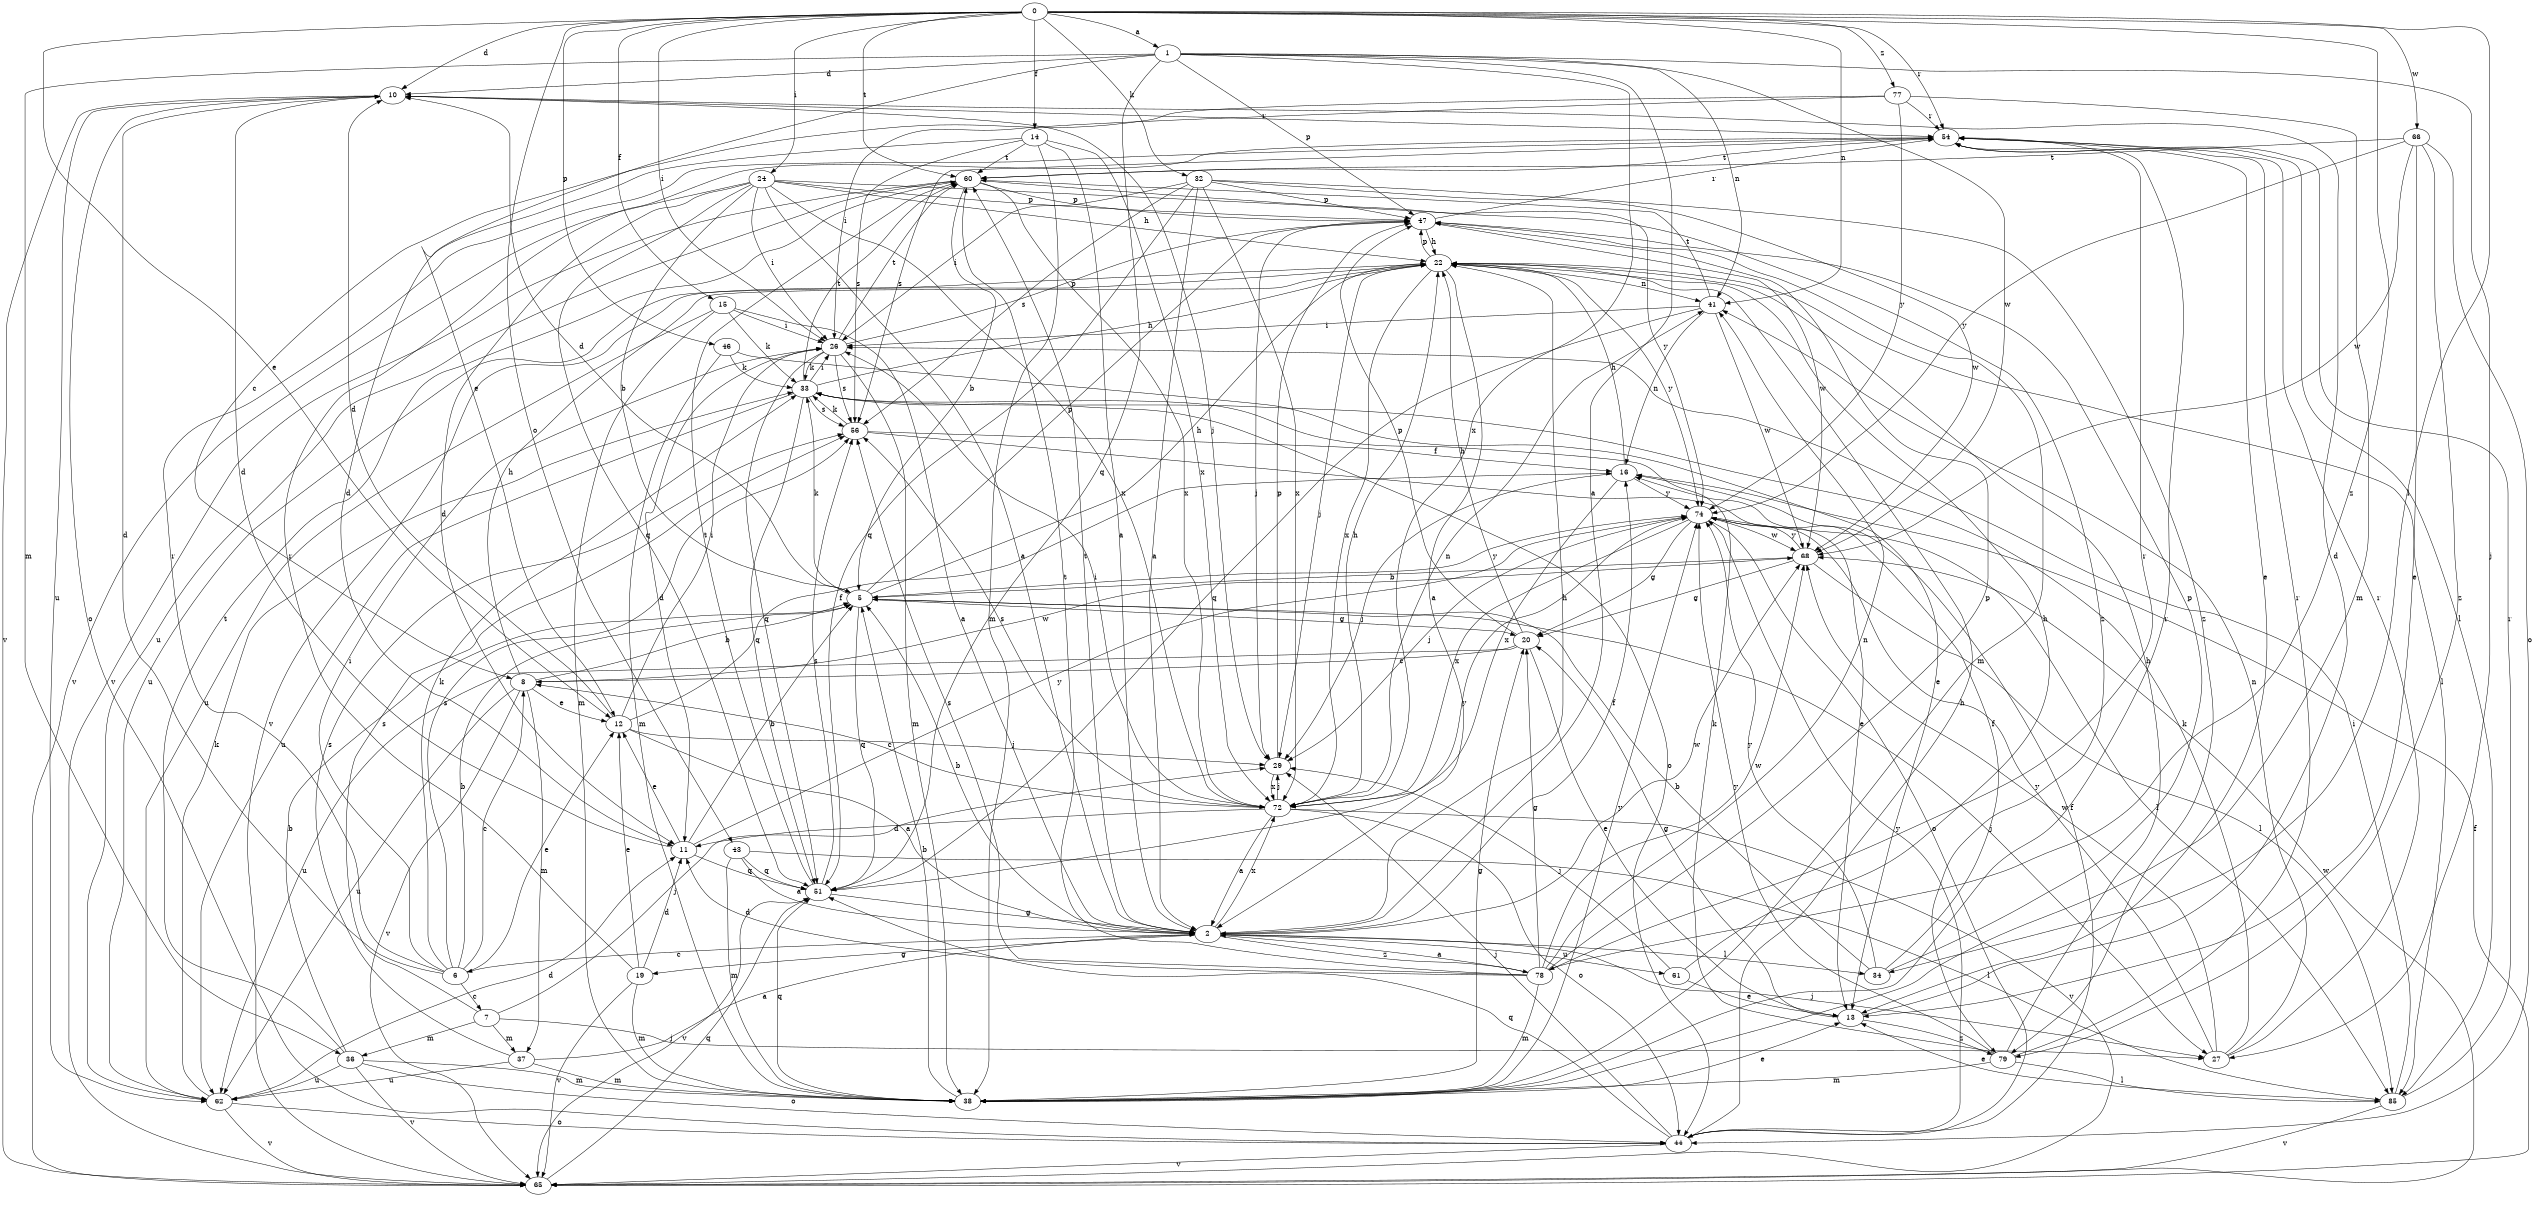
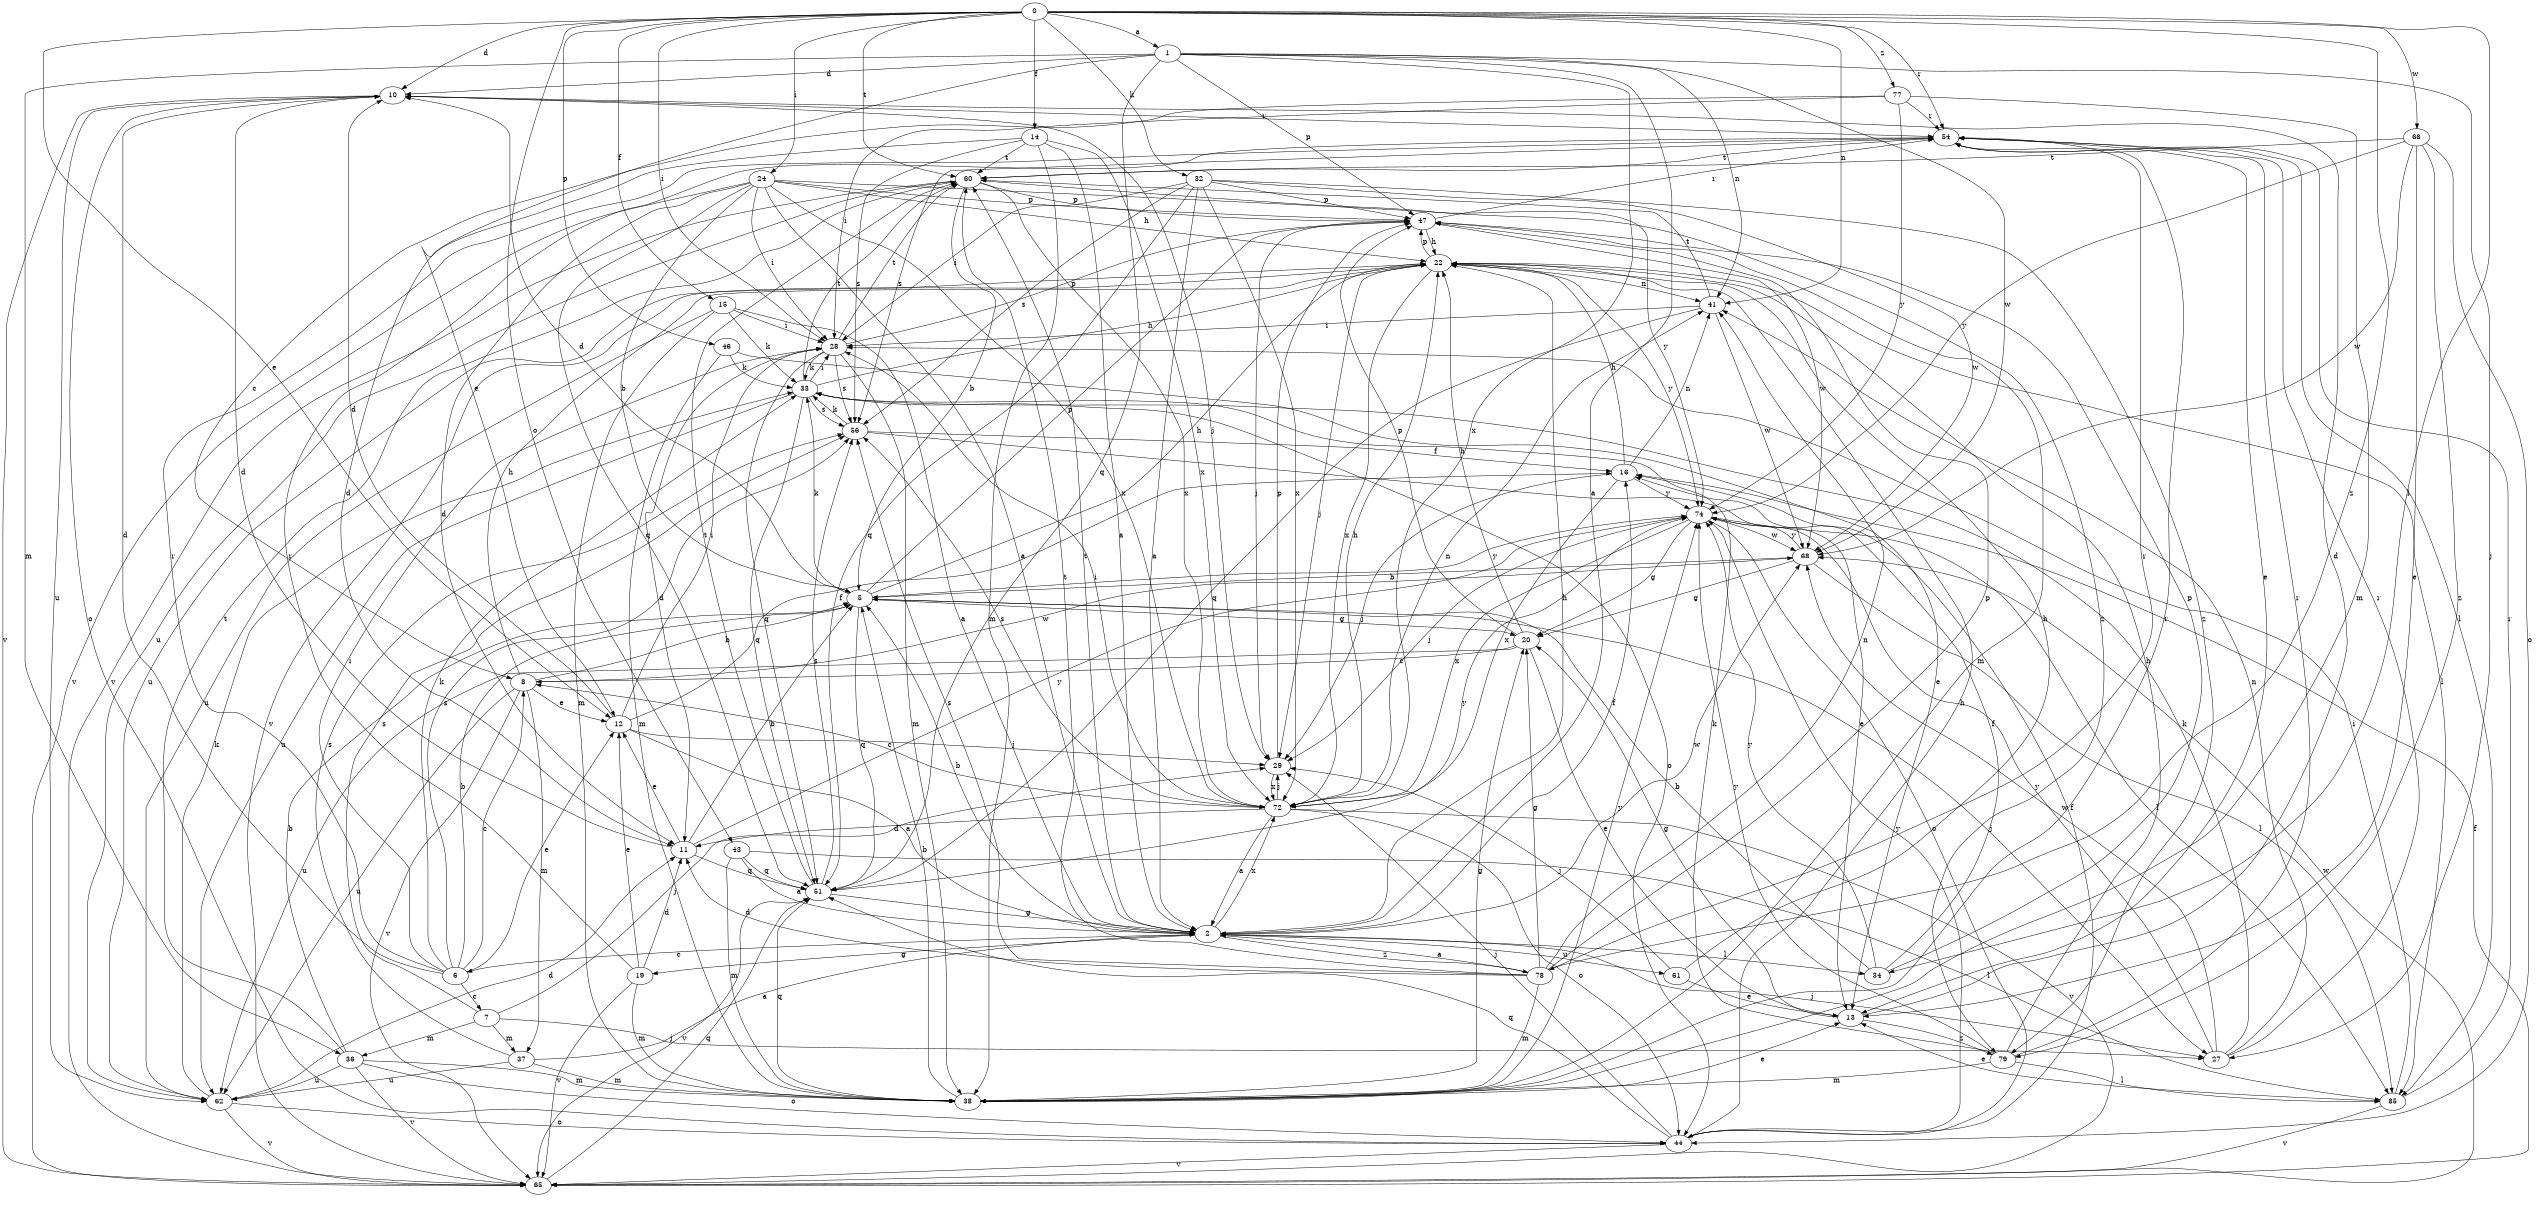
node "26": label "26" -> "28"
edge "41" -> "16": reversed
edge "22" -> "2": removed, label "a"
edge "78" -> "68": removed, label "w"
